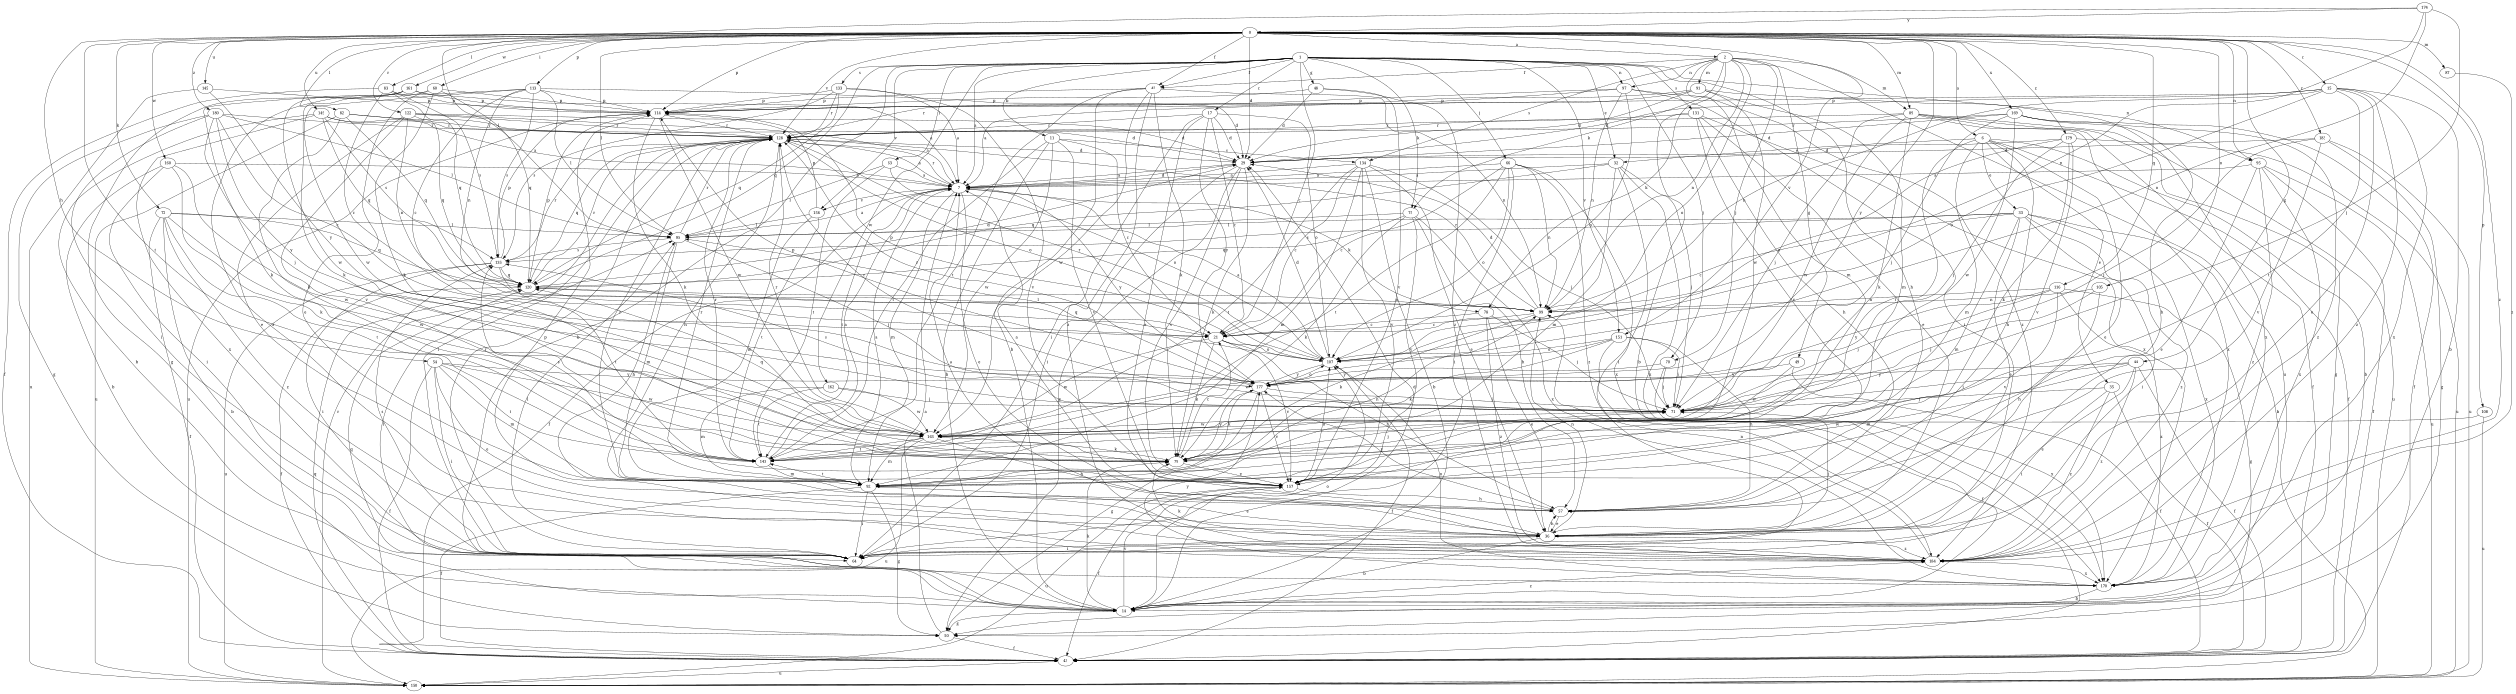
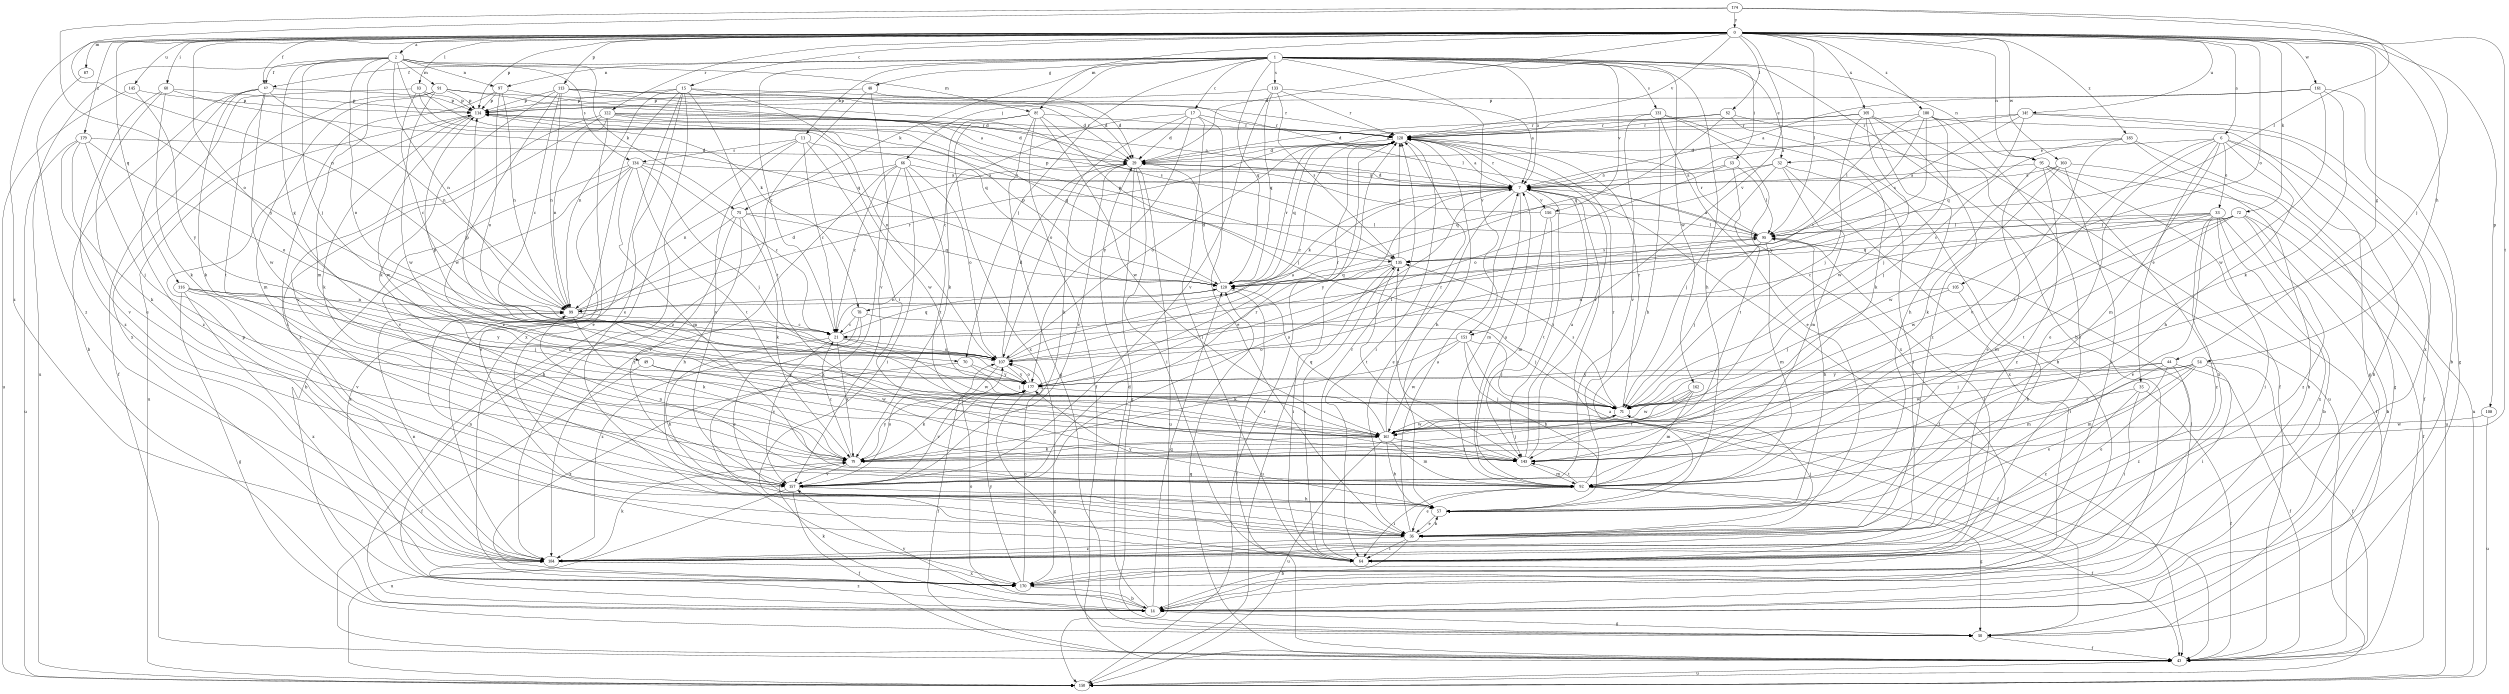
edge "97" -> "184": now "122" -> "184"
edge "89" -> "150": now "29" -> "150"
